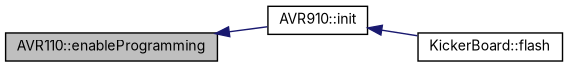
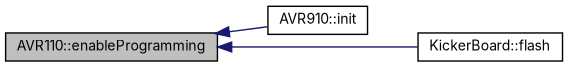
edge "KickerBoard::flash" -> "AVR910::init": now "KickerBoard::flash" -> "AVR110::enableProgramming"
